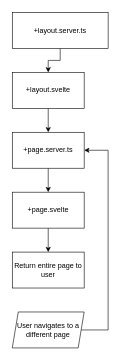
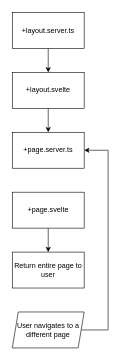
node "+layout.server.ts": size 96x36 -> 72x36
edge "+page.server.ts" -> "+page.svelte": removed
